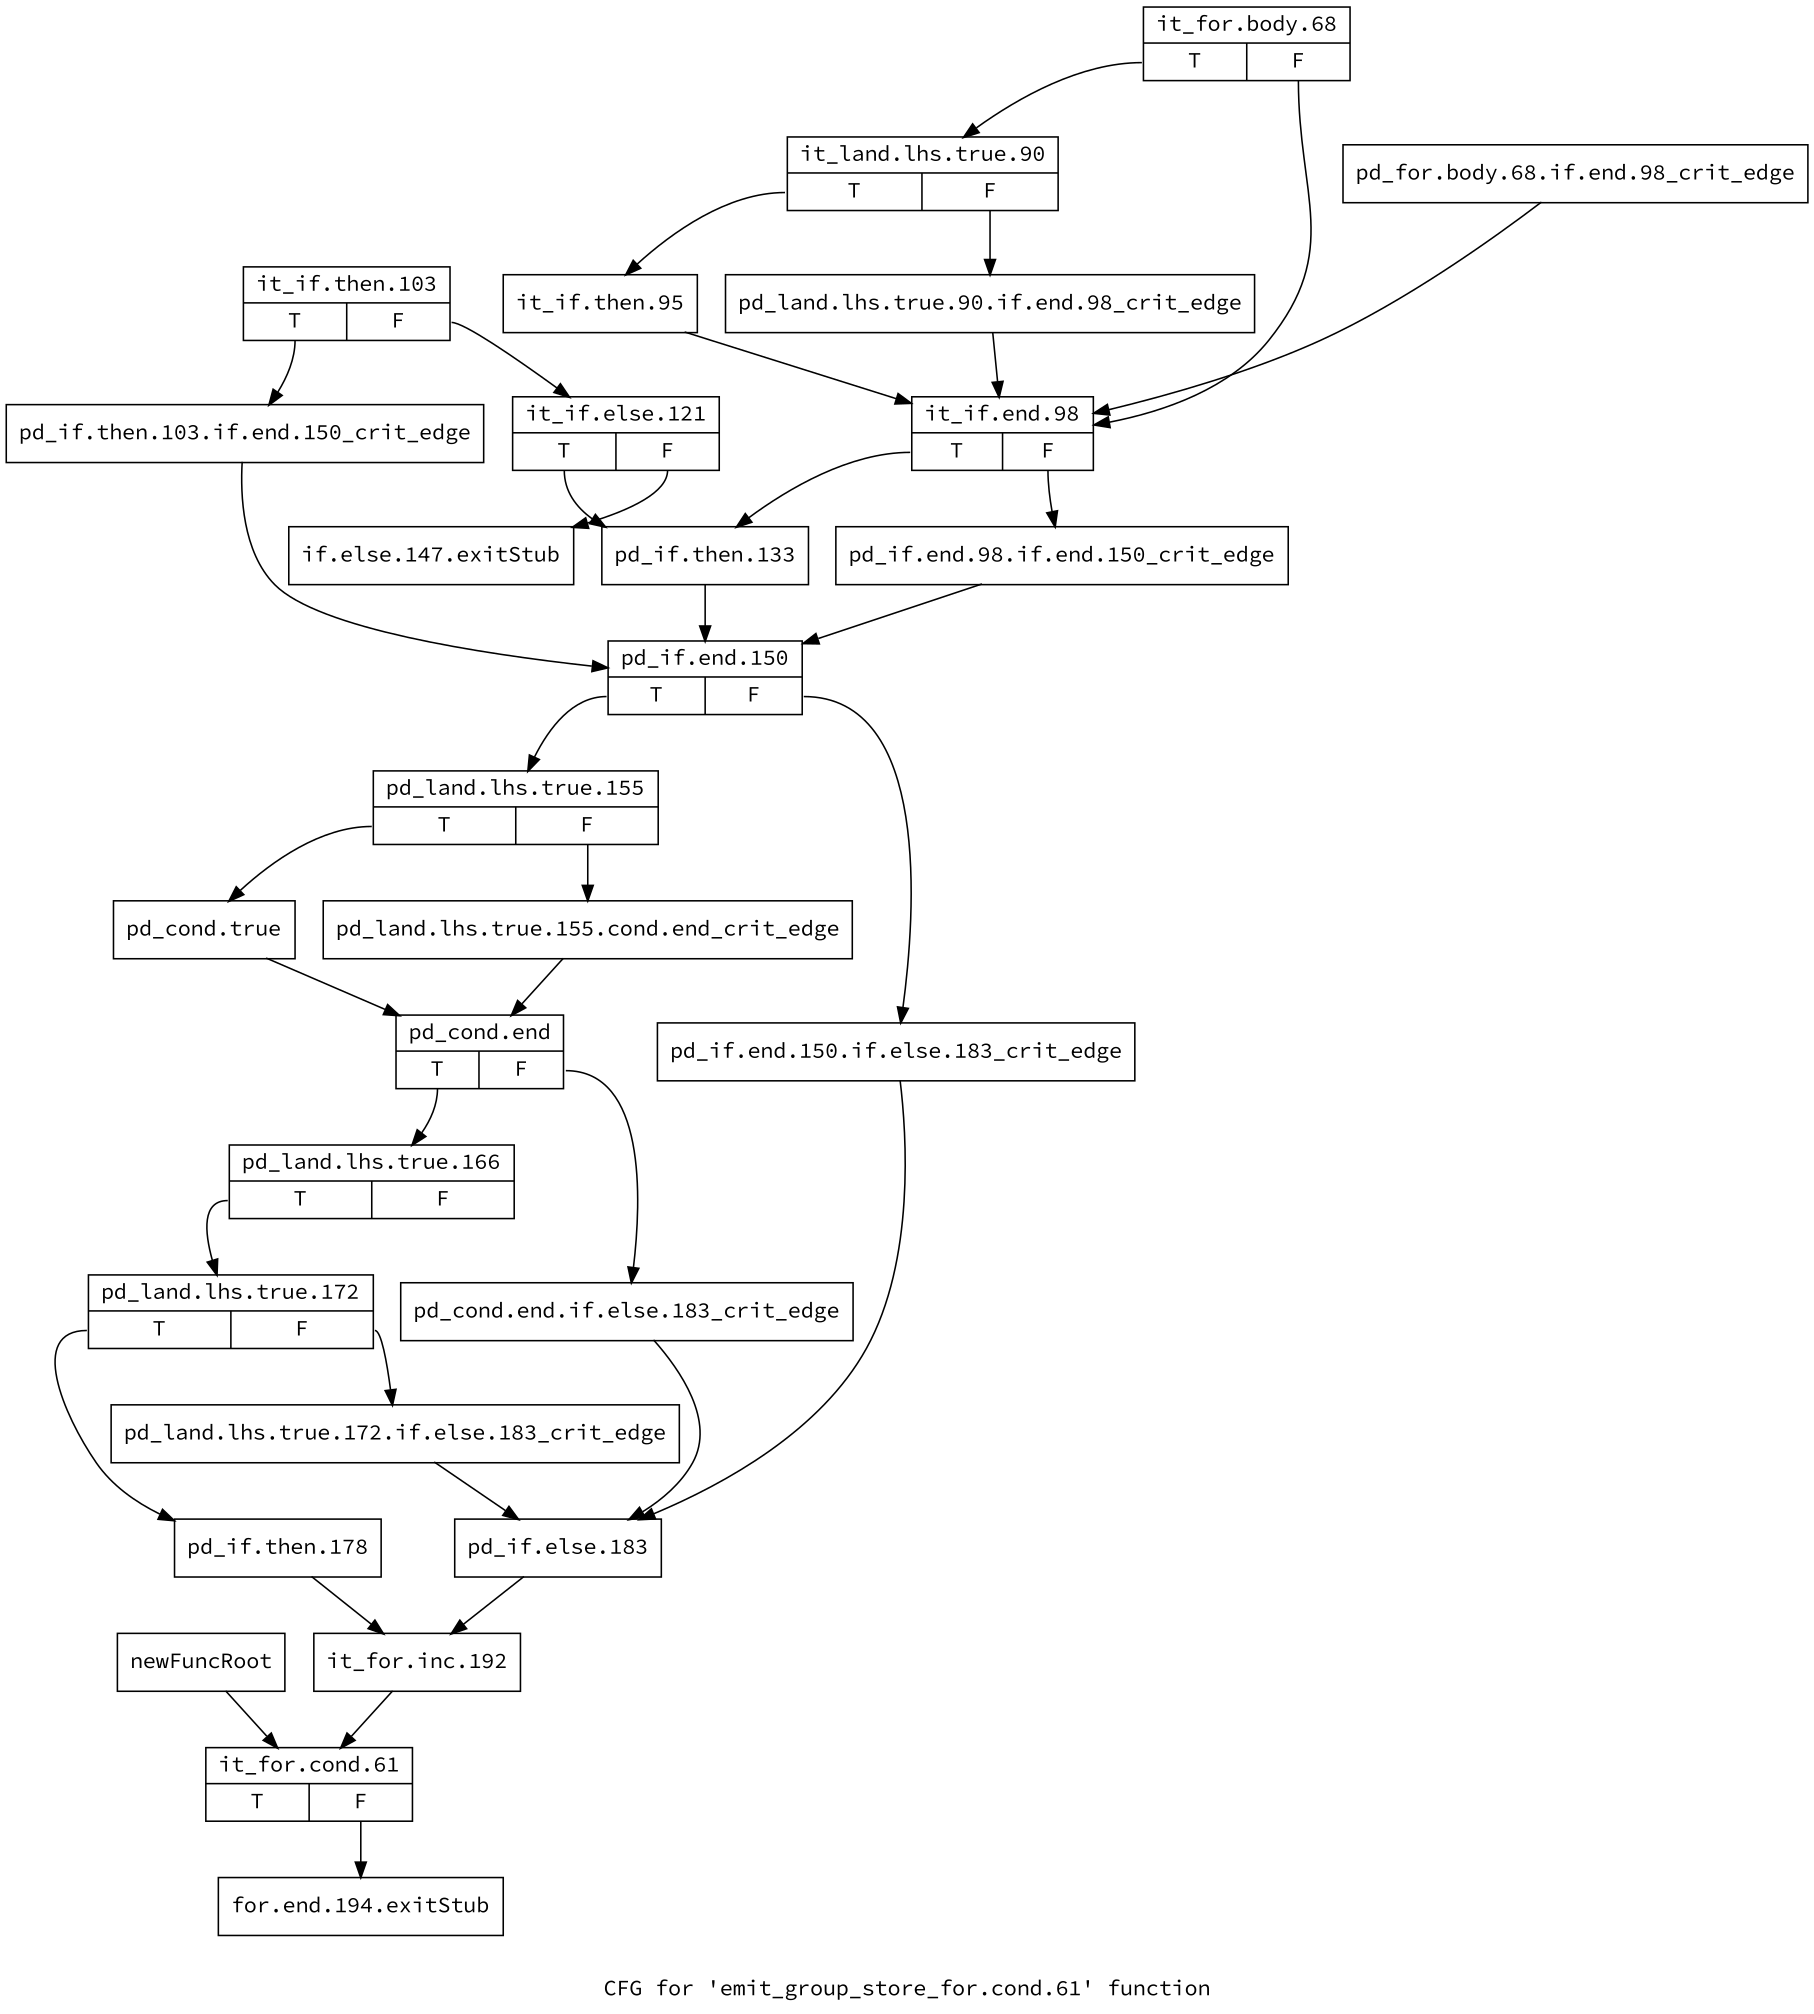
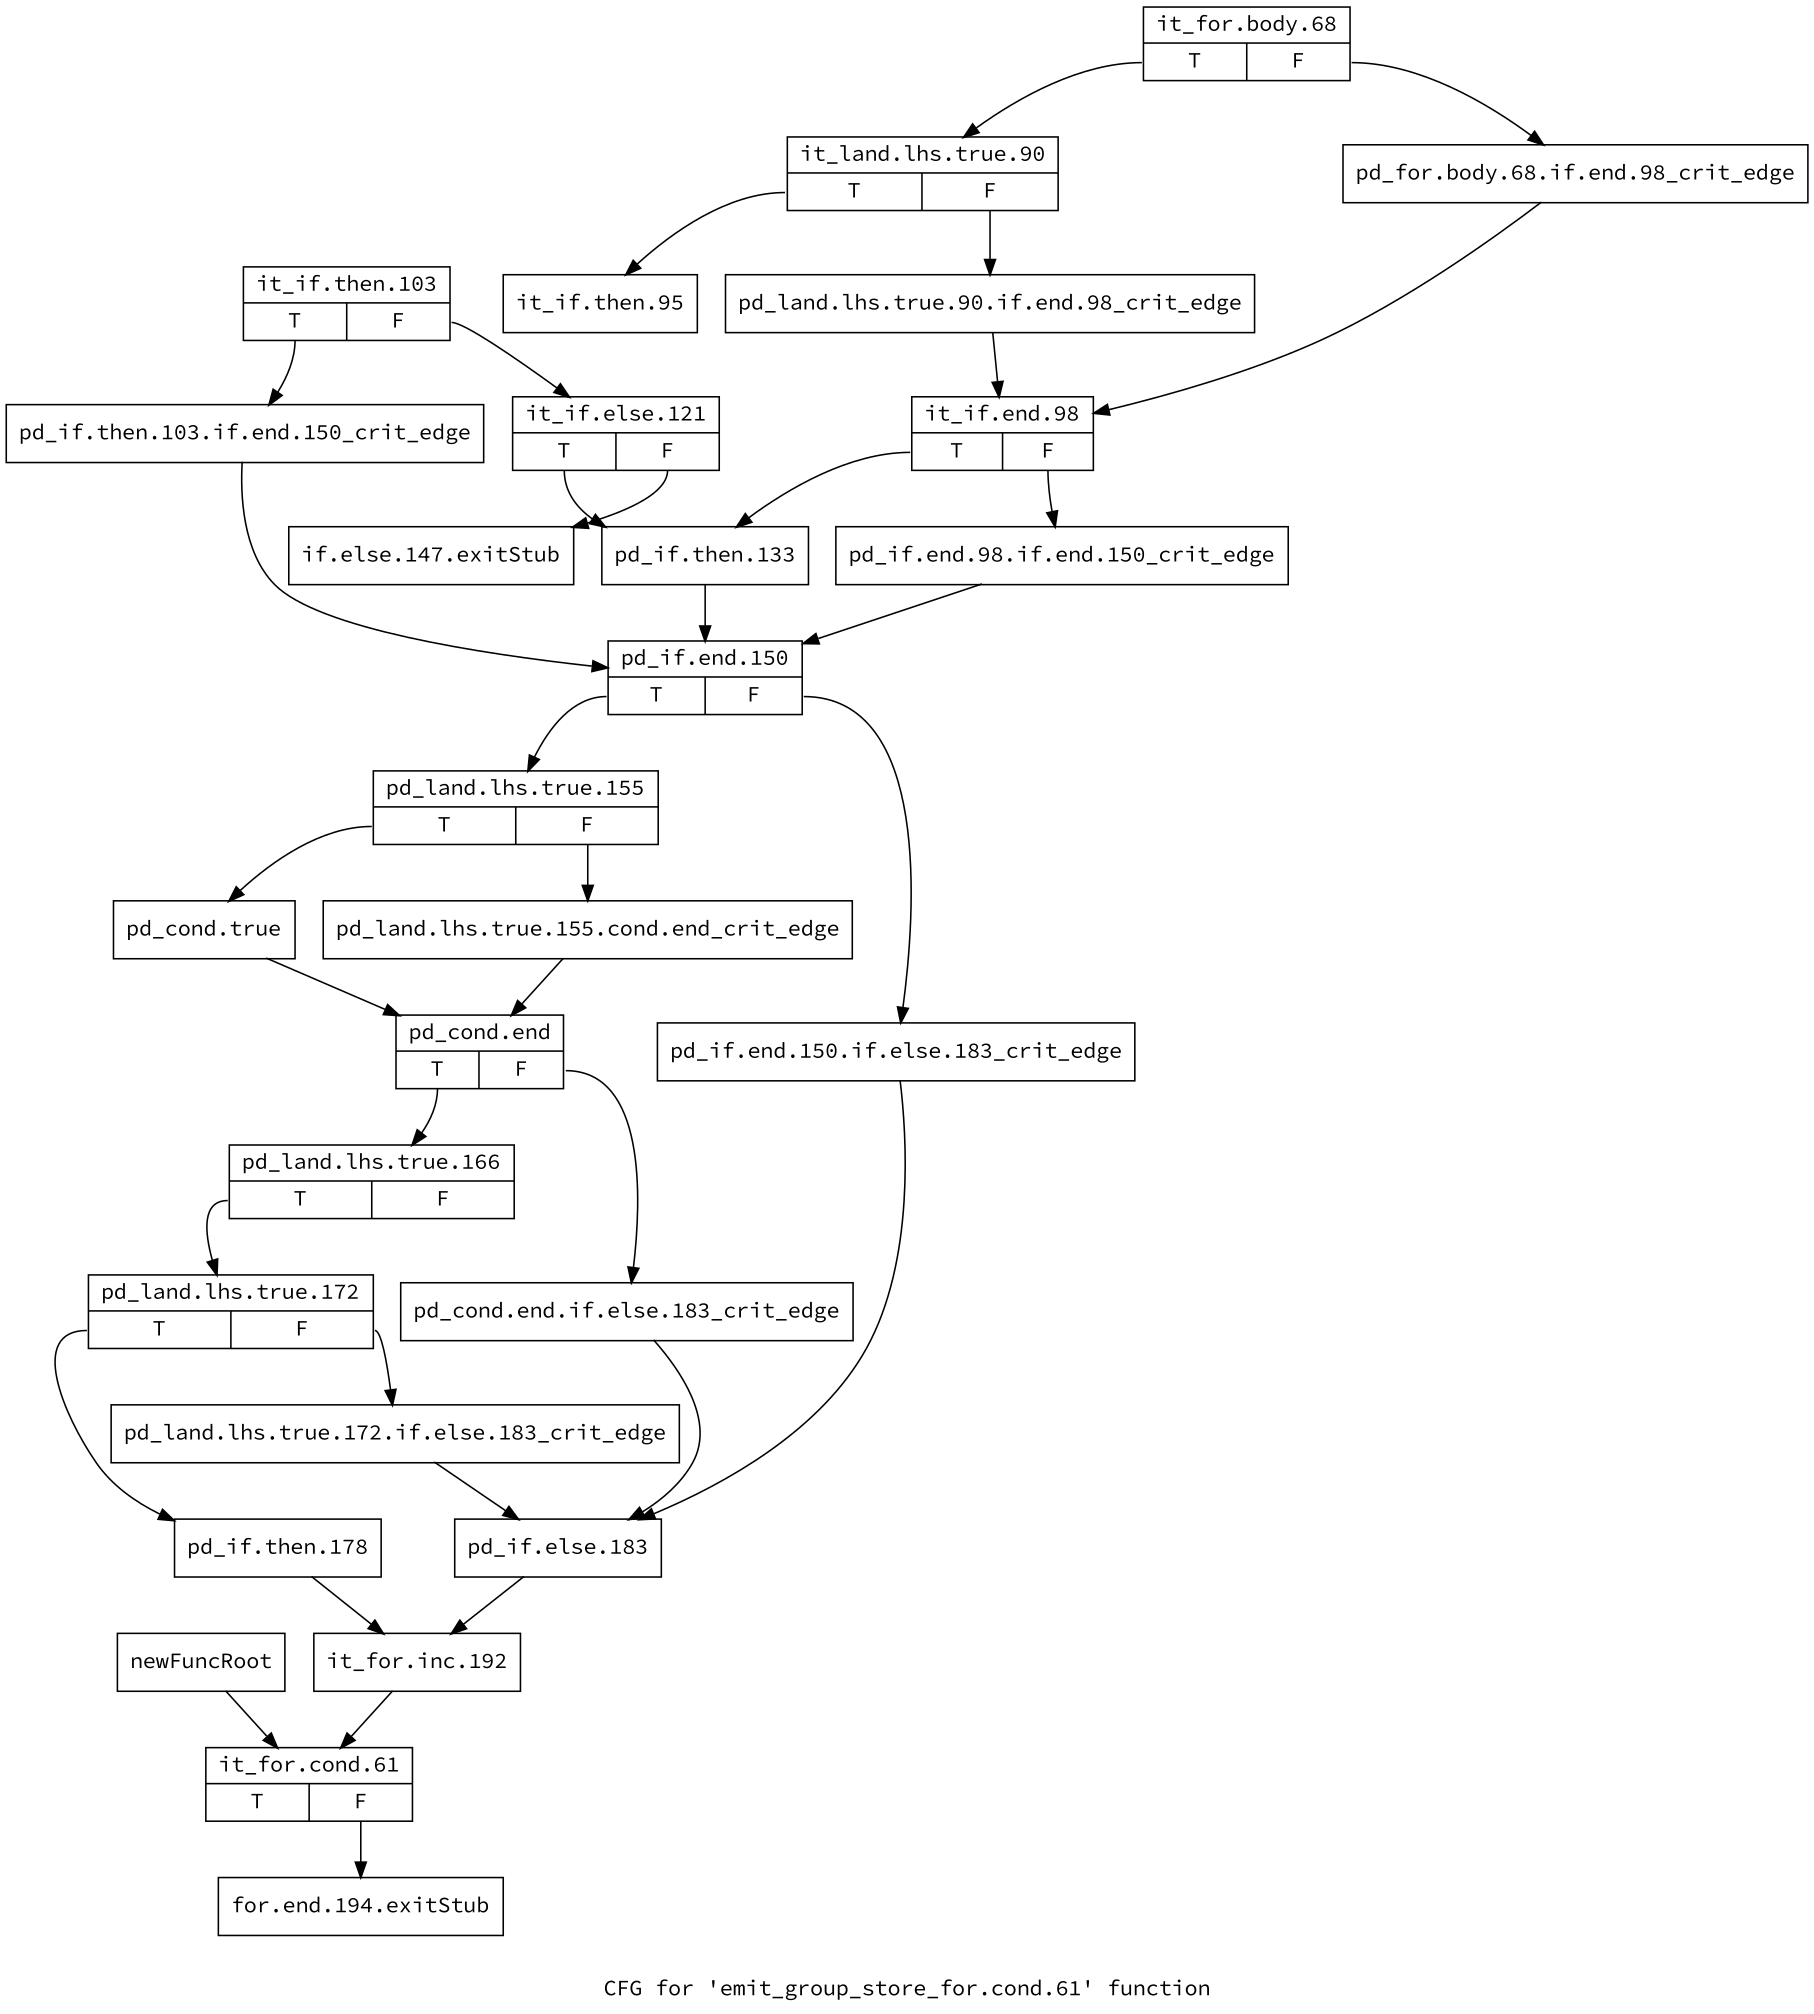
edge "it_for.body.68" -> "it_if.end.98": now "it_for.body.68" -> "pd_for.body.68.if.end.98_crit_edge"
edge "it_if.then.95" -> "it_if.end.98": removed
